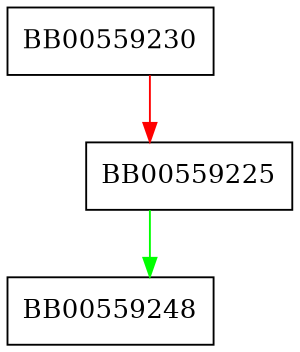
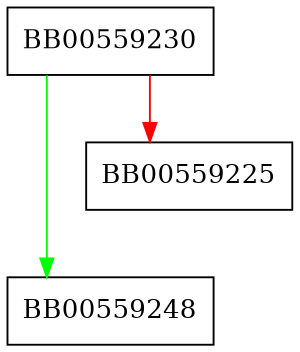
edge "BB00559225" -> "BB00559248": now "BB00559230" -> "BB00559248"
